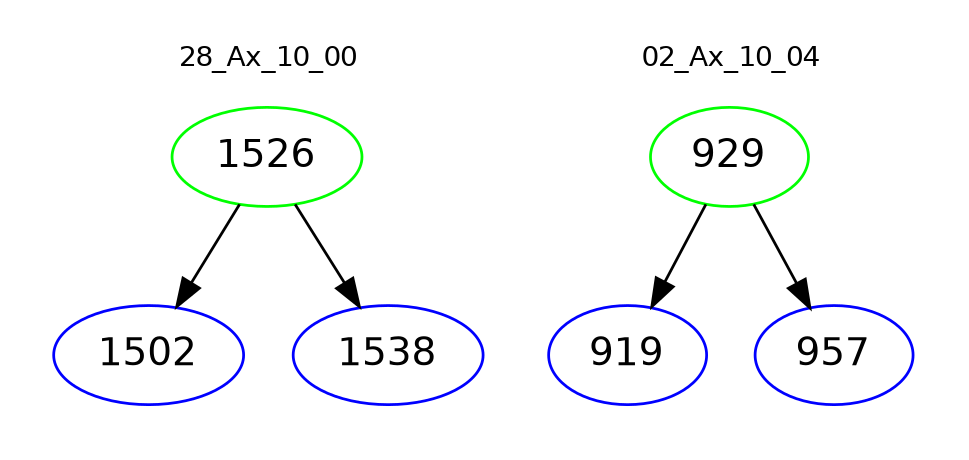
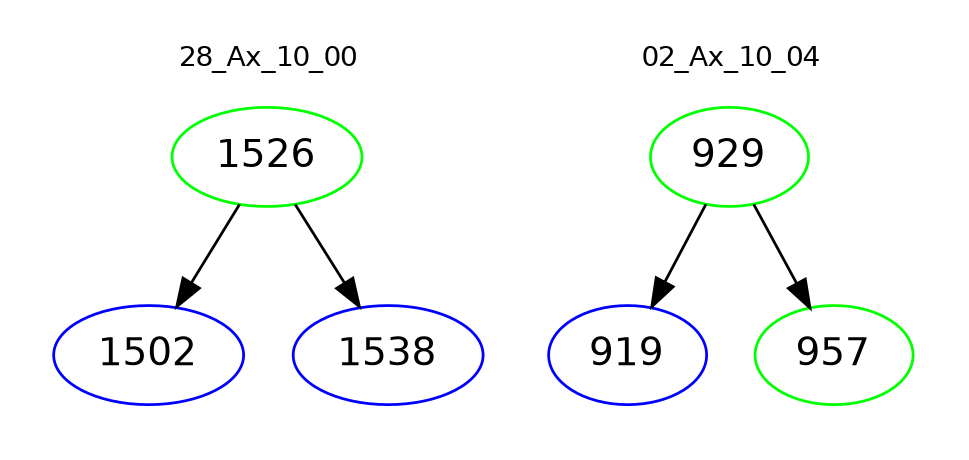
node "957": color blue -> green
